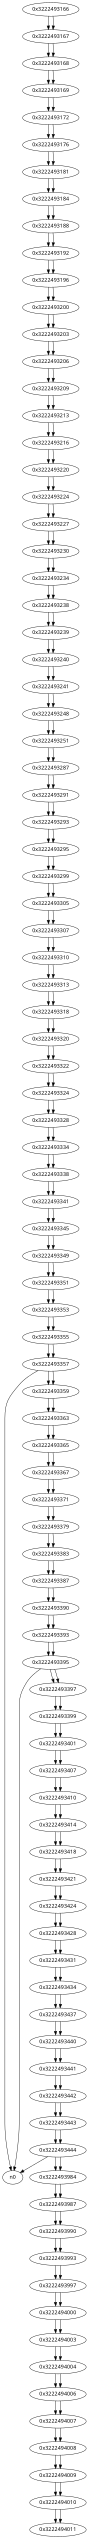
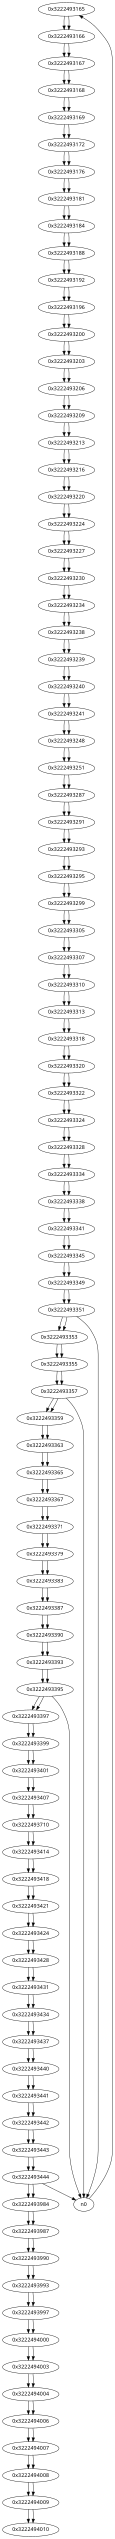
node "0x3222493165": added
edge "0x3222493351" -> "n0": added
node "0x3222493410": label "0x3222493410" -> "0x3222493710"
node "0x3222494011": removed
